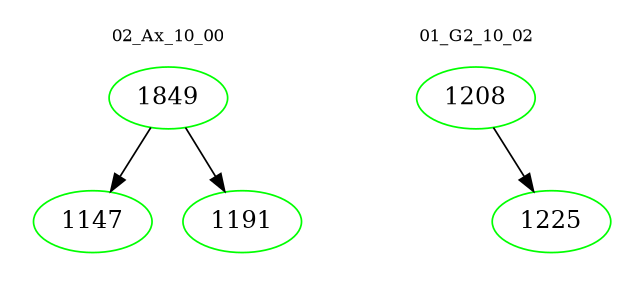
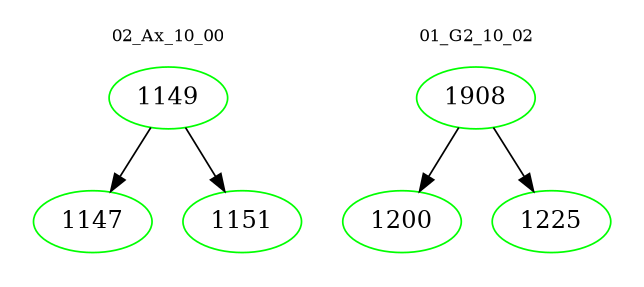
node "1849": label "1849" -> "1149"
node "1208": label "1208" -> "1908"
node "1191": label "1191" -> "1151"
node "1200": added
